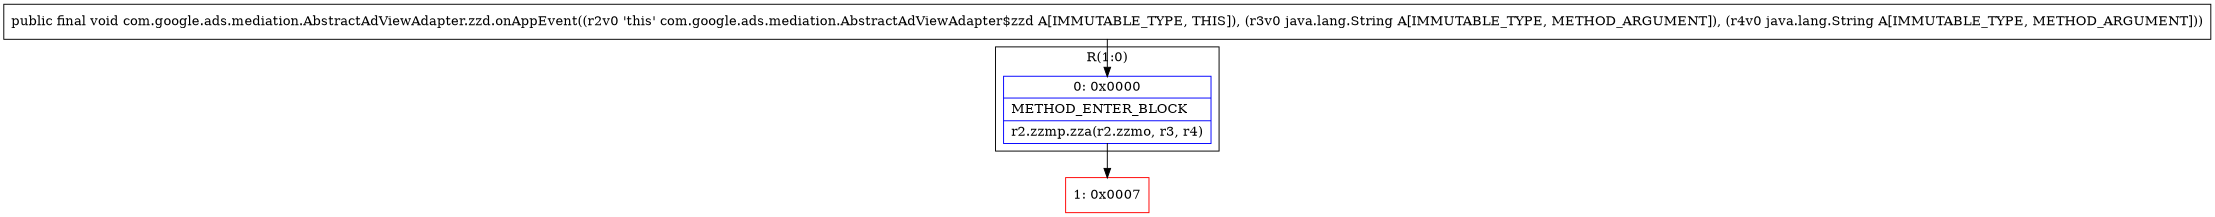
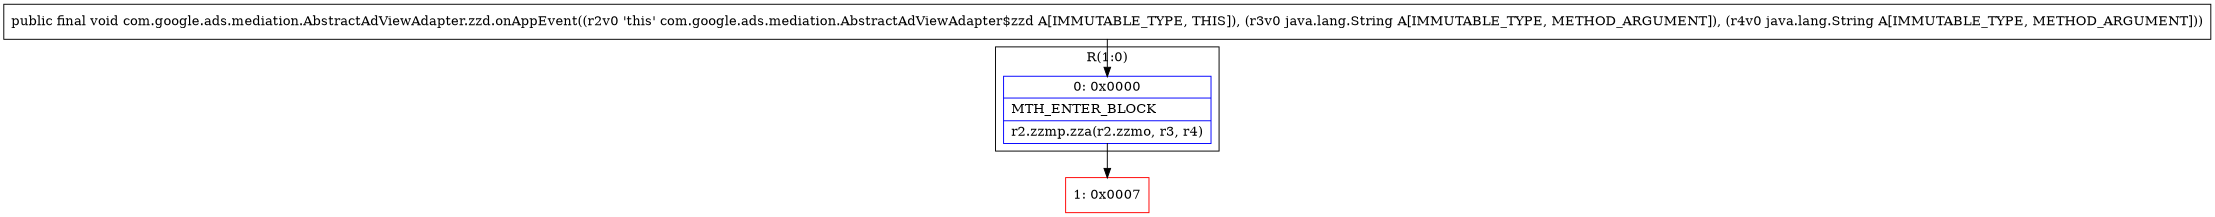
node "0: 0x0000": text "METHOD_ENTER_BLOCK" -> "MTH_ENTER_BLOCK"
